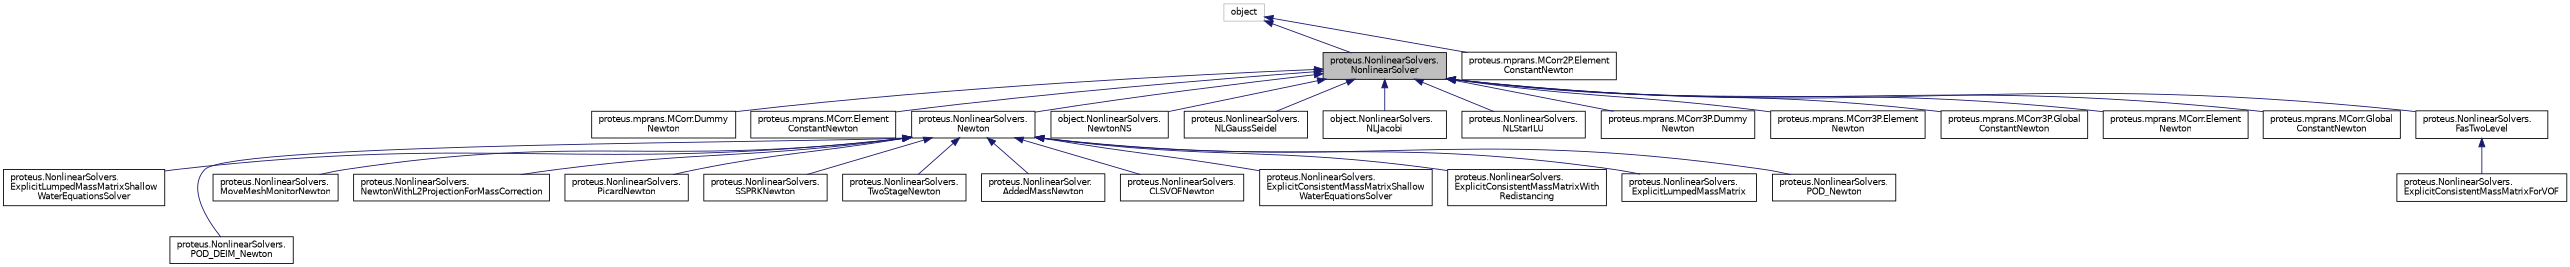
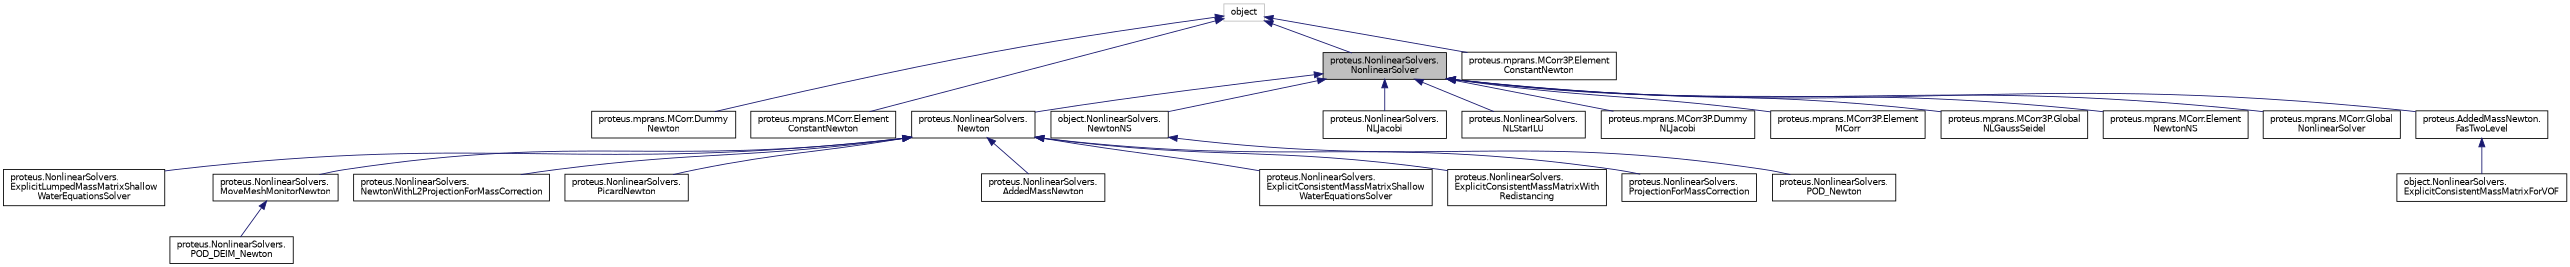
node "proteus.mprans.MCorr2P.Element ConstantNewton": label "proteus.mprans.MCorr2P.Element ConstantNewton" -> "proteus.mprans.MCorr3P.Element ConstantNewton"
edge "proteus.mprans.MCorr.Dummy Newton" -> "proteus.NonlinearSolvers. NonlinearSolver": now "proteus.mprans.MCorr.Dummy Newton" -> "object"
edge "proteus.mprans.MCorr.Element ConstantNewton" -> "proteus.NonlinearSolvers. NonlinearSolver": now "proteus.mprans.MCorr.Element ConstantNewton" -> "object"
node "proteus.NonlinearSolvers. NLGaussSeidel": removed
node "object.NonlinearSolvers. NLJacobi": label "object.NonlinearSolvers. NLJacobi" -> "proteus.NonlinearSolvers. NLJacobi"
node "proteus.mprans.MCorr3P.Dummy Newton": label "proteus.mprans.MCorr3P.Dummy Newton" -> "proteus.mprans.MCorr3P.Dummy NLJacobi"
node "proteus.mprans.MCorr3P.Element Newton": label "proteus.mprans.MCorr3P.Element Newton" -> "proteus.mprans.MCorr3P.Element MCorr"
node "proteus.mprans.MCorr3P.Global ConstantNewton": label "proteus.mprans.MCorr3P.Global ConstantNewton" -> "proteus.mprans.MCorr3P.Global NLGaussSeidel"
node "proteus.mprans.MCorr.Element Newton": label "proteus.mprans.MCorr.Element Newton" -> "proteus.mprans.MCorr.Element NewtonNS"
node "proteus.mprans.MCorr.Global ConstantNewton": label "proteus.mprans.MCorr.Global ConstantNewton" -> "proteus.mprans.MCorr.Global NonlinearSolver"
node "proteus.NonlinearSolvers. FasTwoLevel": label "proteus.NonlinearSolvers. FasTwoLevel" -> "proteus.AddedMassNewton. FasTwoLevel"
edge "proteus.NonlinearSolvers. POD_DEIM_Newton" -> "proteus.NonlinearSolvers. Newton": now "proteus.NonlinearSolvers. POD_DEIM_Newton" -> "proteus.NonlinearSolvers. MoveMeshMonitorNewton"
edge "proteus.NonlinearSolvers. POD_Newton" -> "proteus.NonlinearSolvers. Newton": now "proteus.NonlinearSolvers. POD_Newton" -> "object.NonlinearSolvers. NewtonNS"
node "proteus.NonlinearSolvers. SSPRKNewton": removed
node "proteus.NonlinearSolvers. TwoStageNewton": removed
node "proteus.NonlinearSolver. AddedMassNewton": label "proteus.NonlinearSolver. AddedMassNewton" -> "proteus.NonlinearSolvers. AddedMassNewton"
node "proteus.NonlinearSolvers. CLSVOFNewton": removed
node "proteus.NonlinearSolvers. ExplicitLumpedMassMatrix": label "proteus.NonlinearSolvers. ExplicitLumpedMassMatrix" -> "proteus.NonlinearSolvers. ProjectionForMassCorrection"
node "proteus.NonlinearSolvers. ExplicitConsistentMassMatrixForVOF": label "proteus.NonlinearSolvers. ExplicitConsistentMassMatrixForVOF" -> "object.NonlinearSolvers. ExplicitConsistentMassMatrixForVOF"
